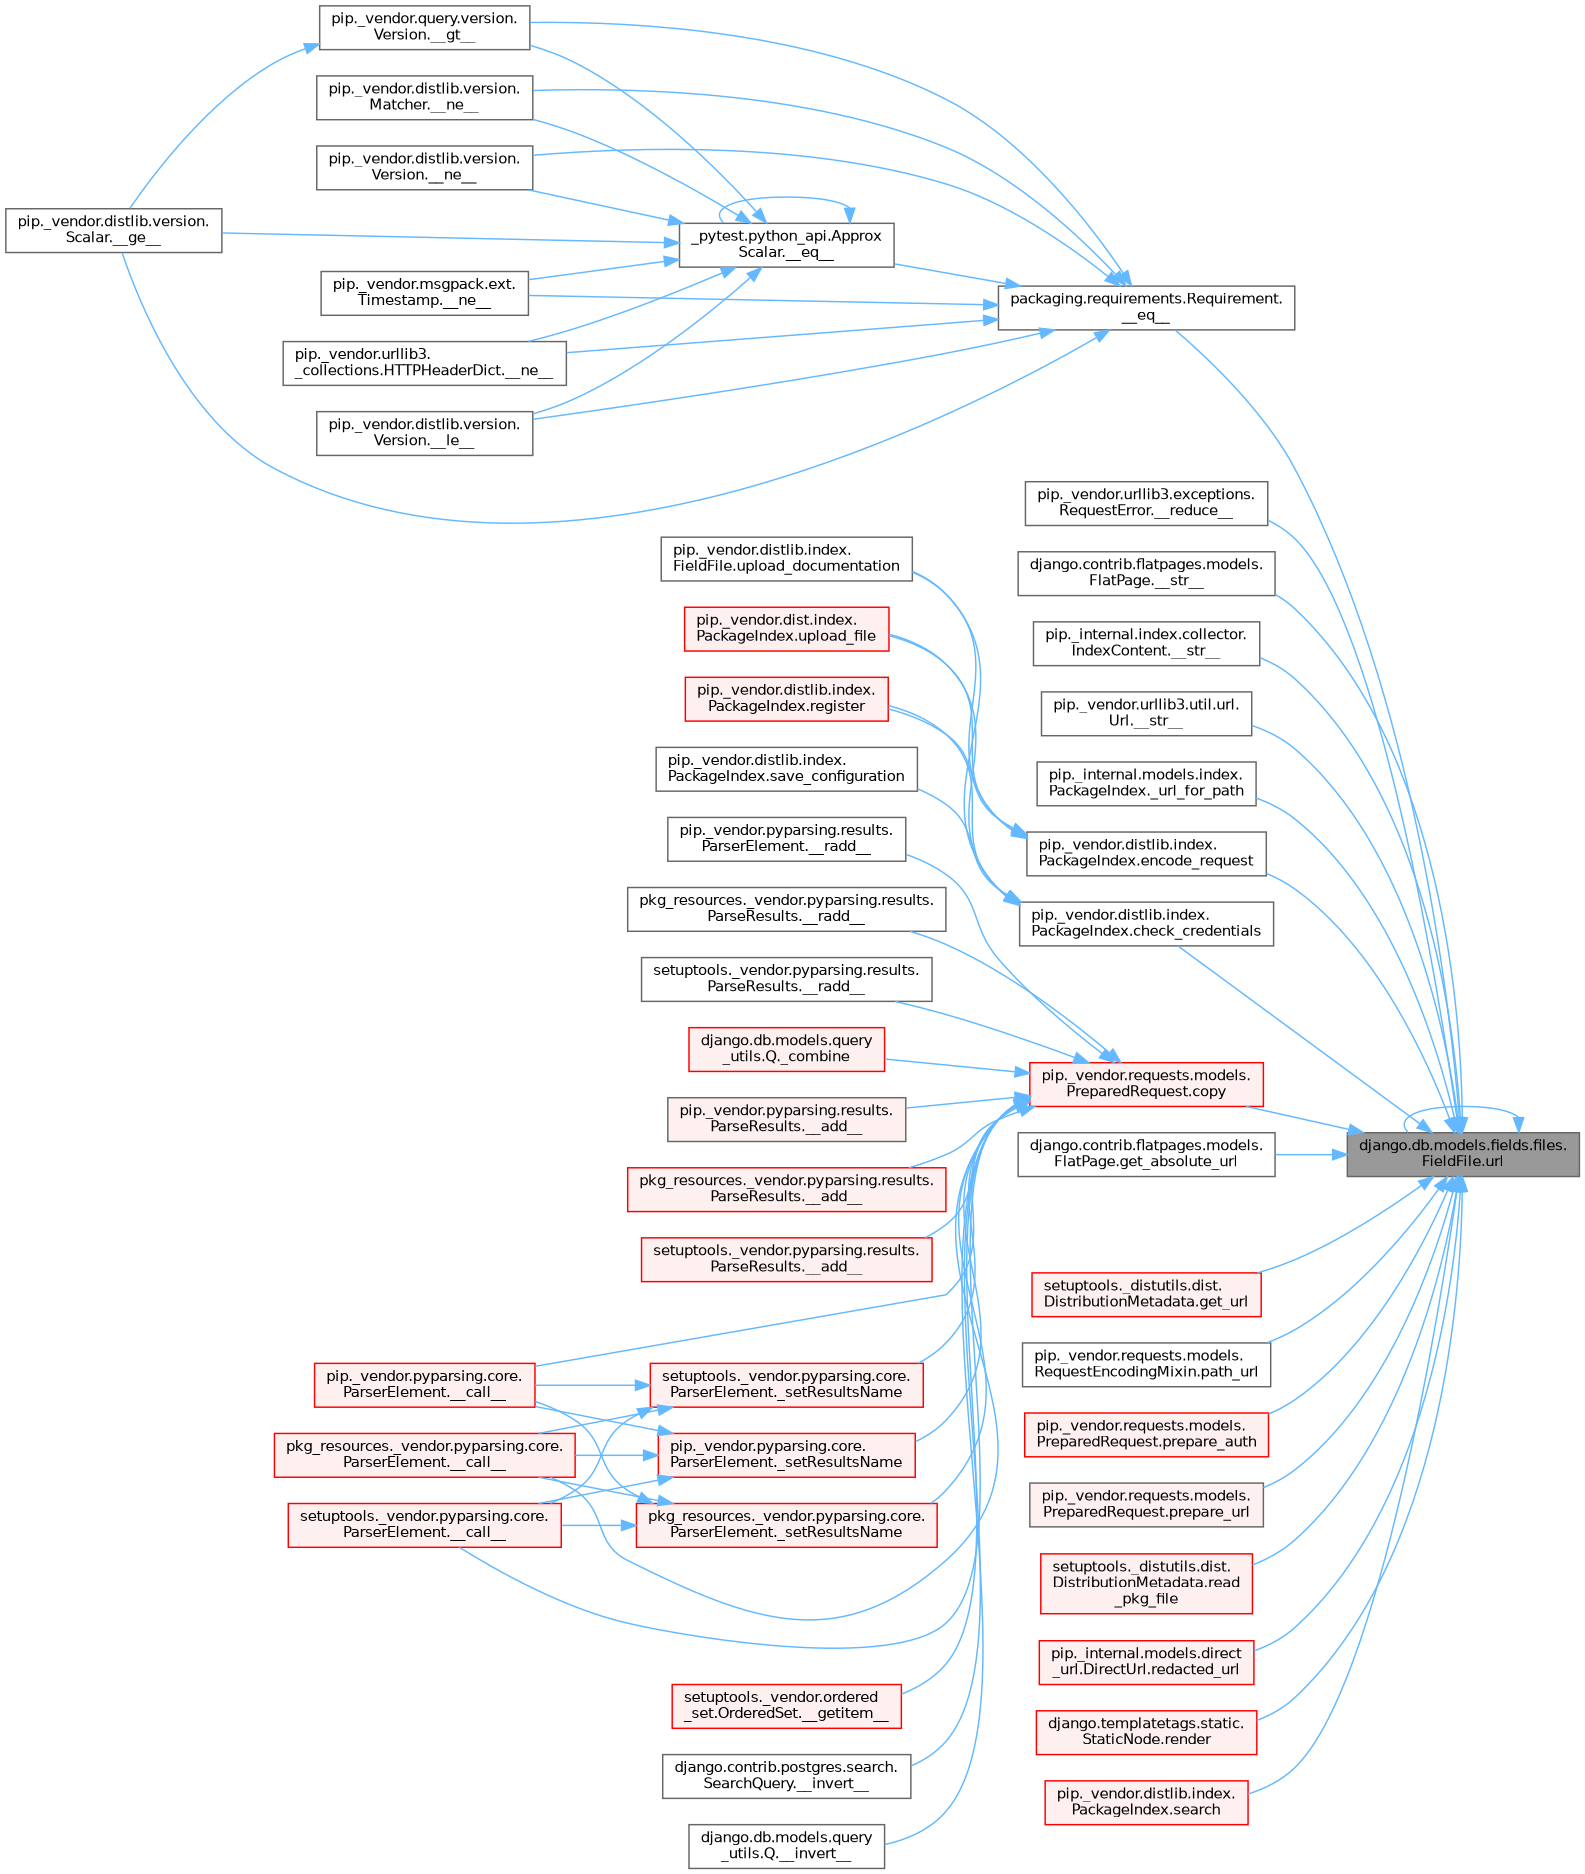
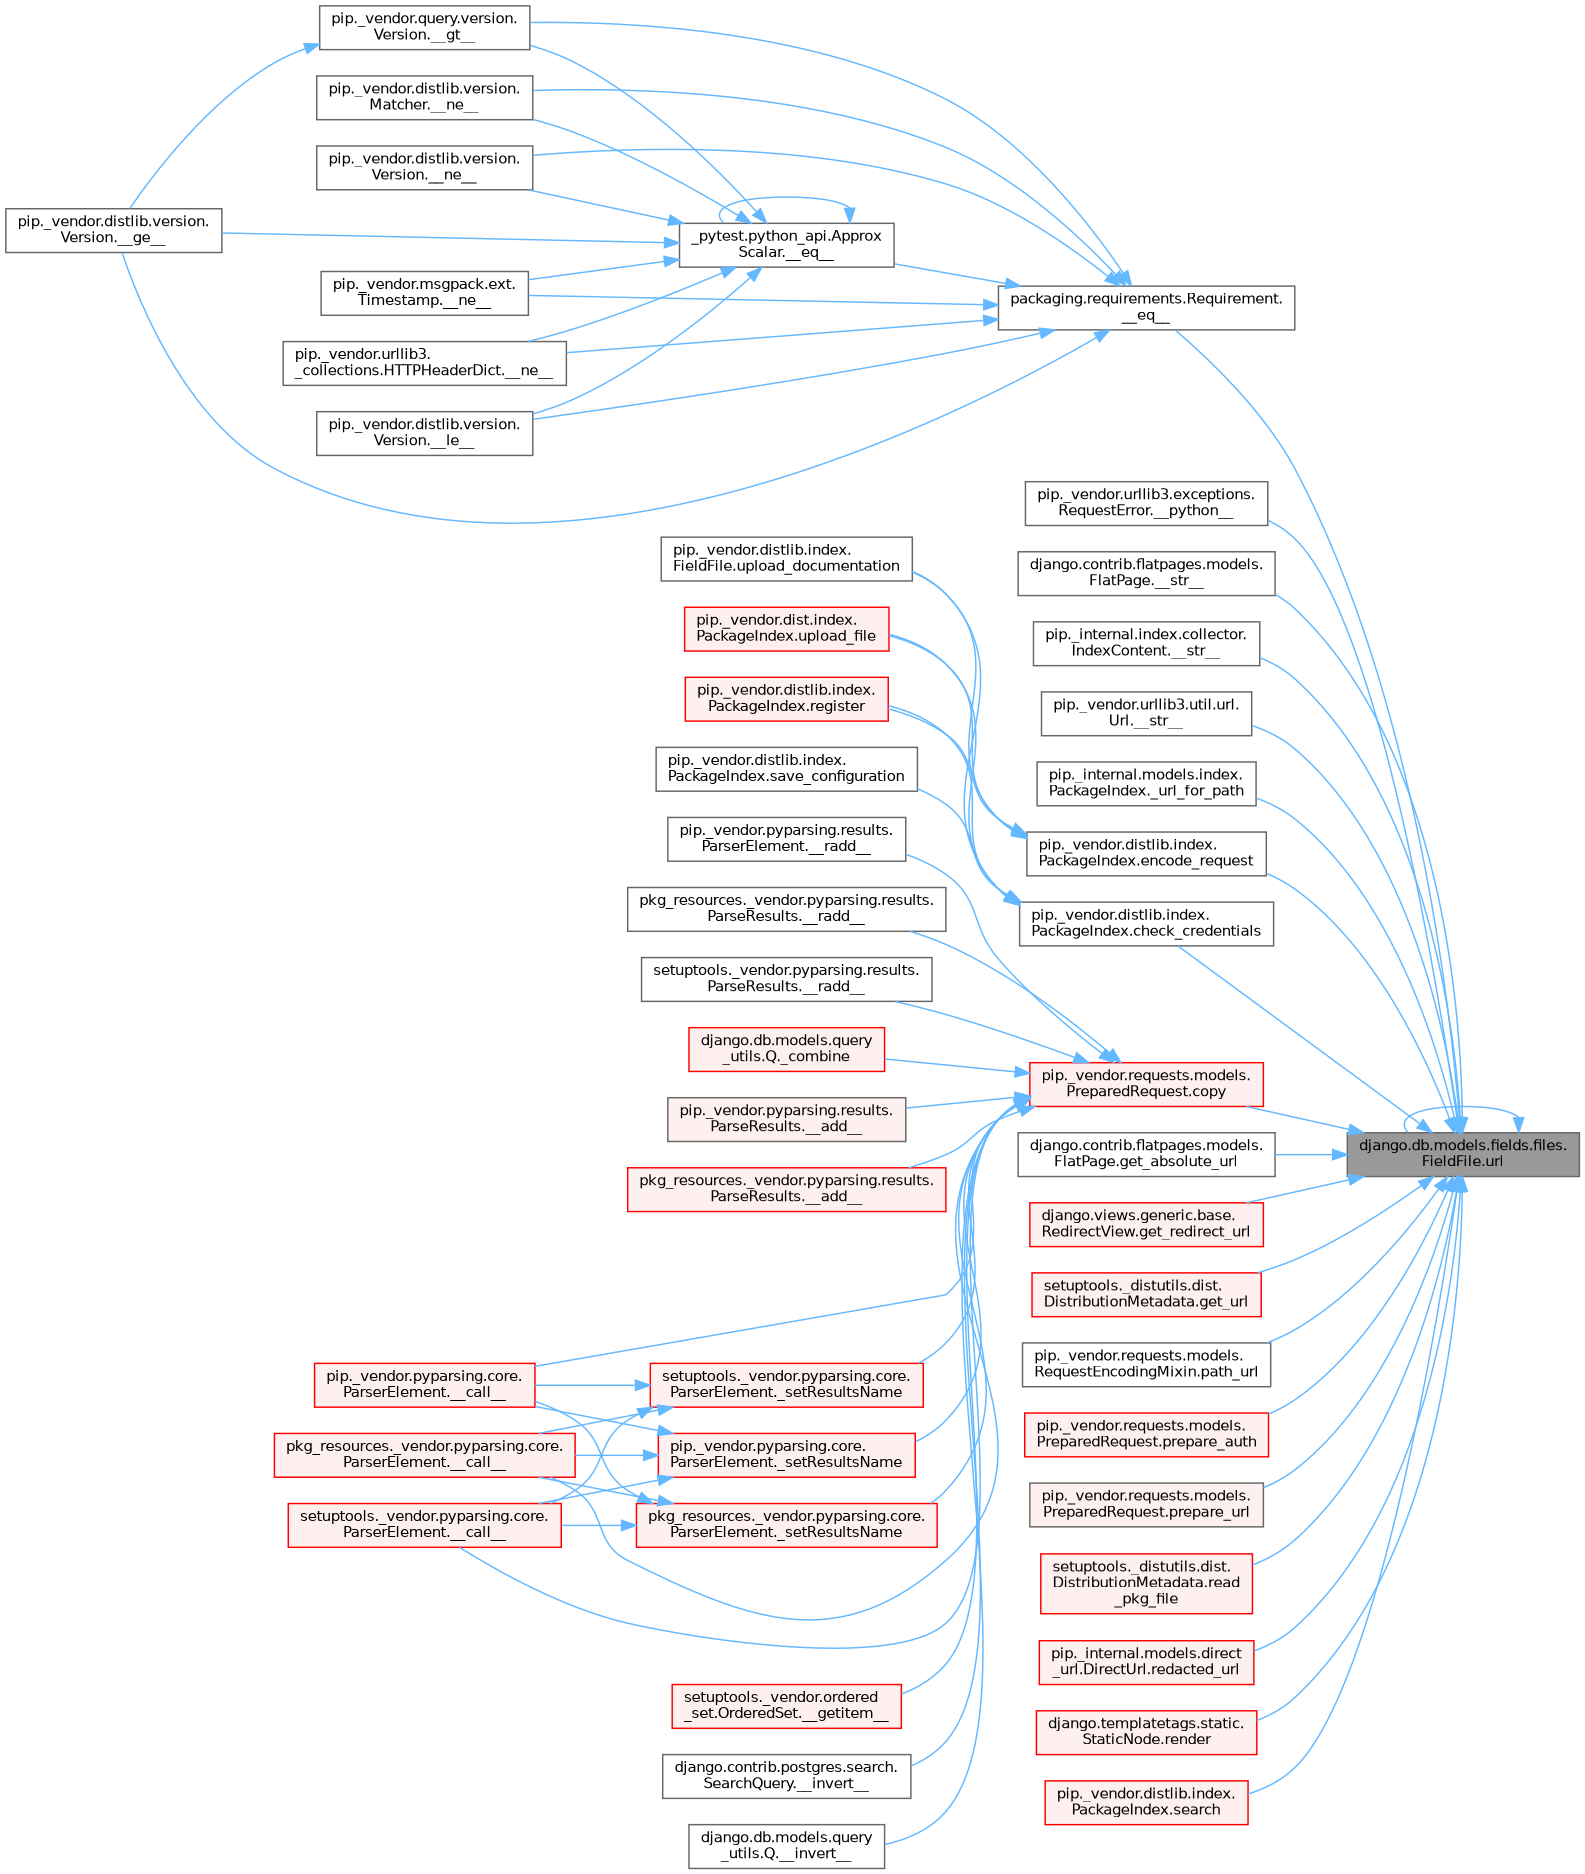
node "pip._vendor.distlib.version. Scalar.__ge__": label "pip._vendor.distlib.version. Scalar.__ge__" -> "pip._vendor.distlib.version. Version.__ge__"
node "pip._vendor.urllib3.exceptions. RequestError.__reduce__": label "pip._vendor.urllib3.exceptions. RequestError.__reduce__" -> "pip._vendor.urllib3.exceptions. RequestError.__python__"
node "django.views.generic.base. RedirectView.get_redirect_url": added
node "setuptools._vendor.pyparsing.results. ParseResults.__add__": removed
